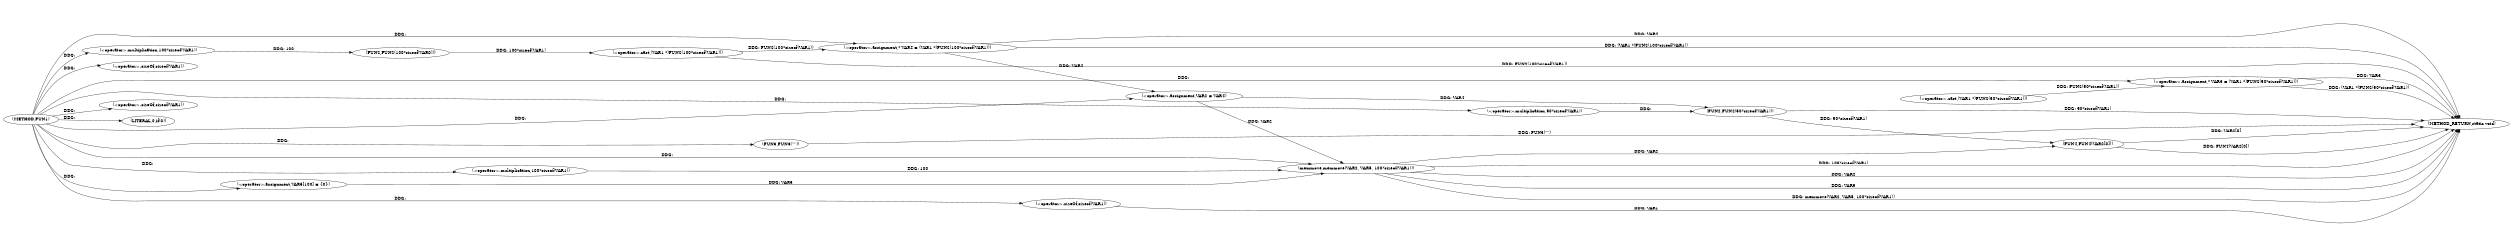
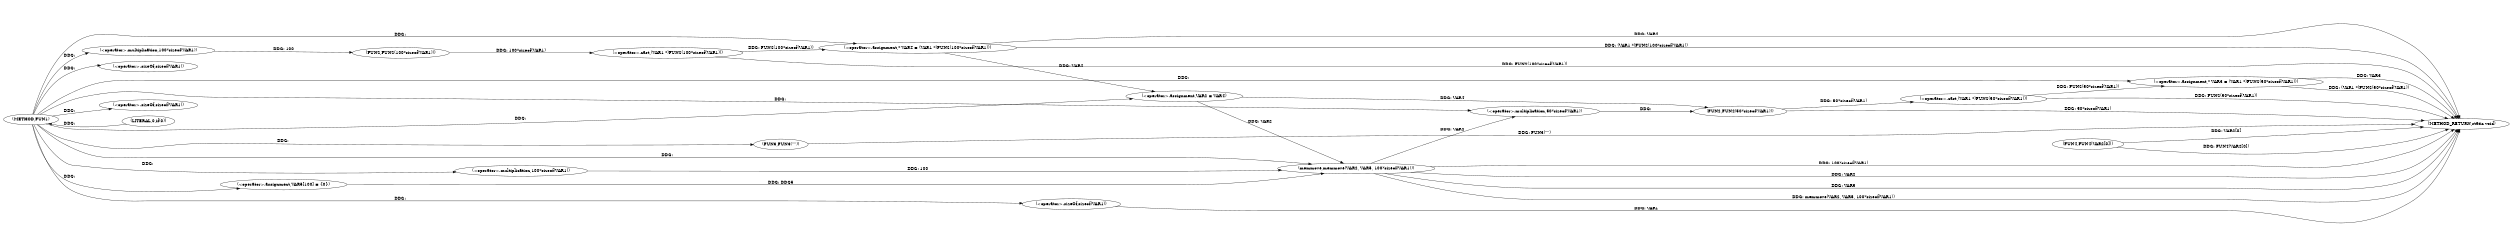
node "(FUN2,FUN2(100*sizeof(VAR0)))": label "(FUN2,FUN2(100*sizeof(VAR0)))" -> "(FUN2,FUN2(100*sizeof(VAR1)))"
edge "(<operator>.cast,(VAR1 *)FUN2(50*sizeof(VAR1)))" -> "(METHOD_RETURN,static void)": added, label "DDG: FUN2(50*sizeof(VAR1))"
edge "(METHOD,FUN1)" -> "(LITERAL,0,if(0))": reversed
edge "(FUN2,FUN2(50*sizeof(VAR1)))" -> "(FUN4,FUN4(VAR2[0]))": now "(FUN2,FUN2(50*sizeof(VAR1)))" -> "(<operator>.cast,(VAR1 *)FUN2(50*sizeof(VAR1)))"
edge "(memmove,memmove(VAR2, VAR5, 100*sizeof(VAR1)))" -> "(FUN4,FUN4(VAR2[0]))": now "(memmove,memmove(VAR2, VAR5, 100*sizeof(VAR1)))" -> "(<operator>.multiplication,50*sizeof(VAR1))"
edge "(<operator>.assignment,VAR5[100] = {0})" -> "(memmove,memmove(VAR2, VAR5, 100*sizeof(VAR1)))": label "DDG: VAR5" -> "DDG: DDG5"
